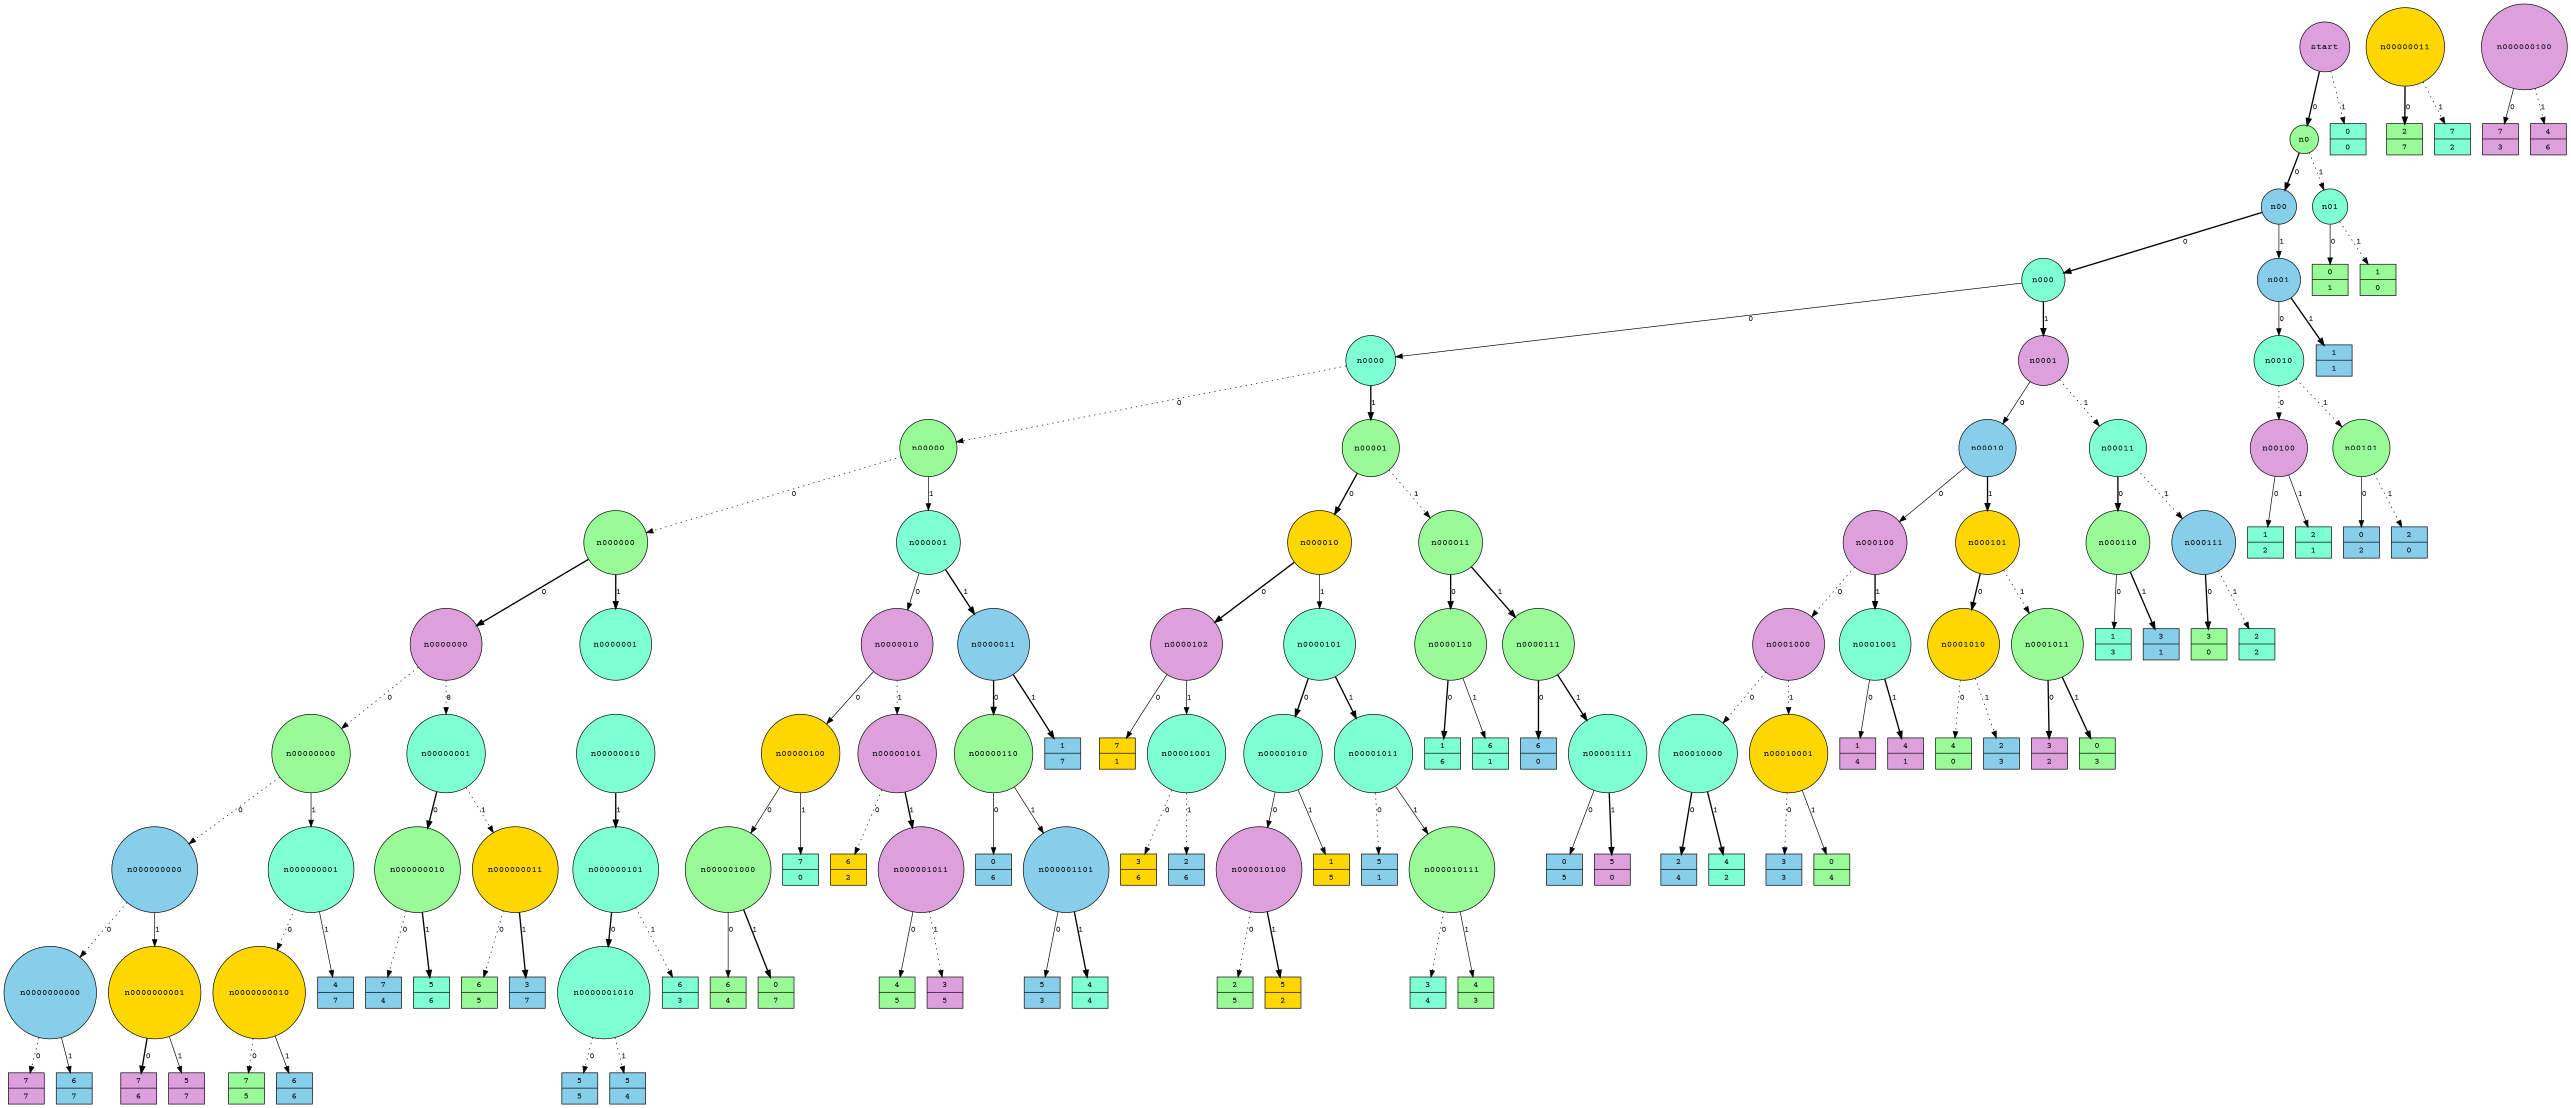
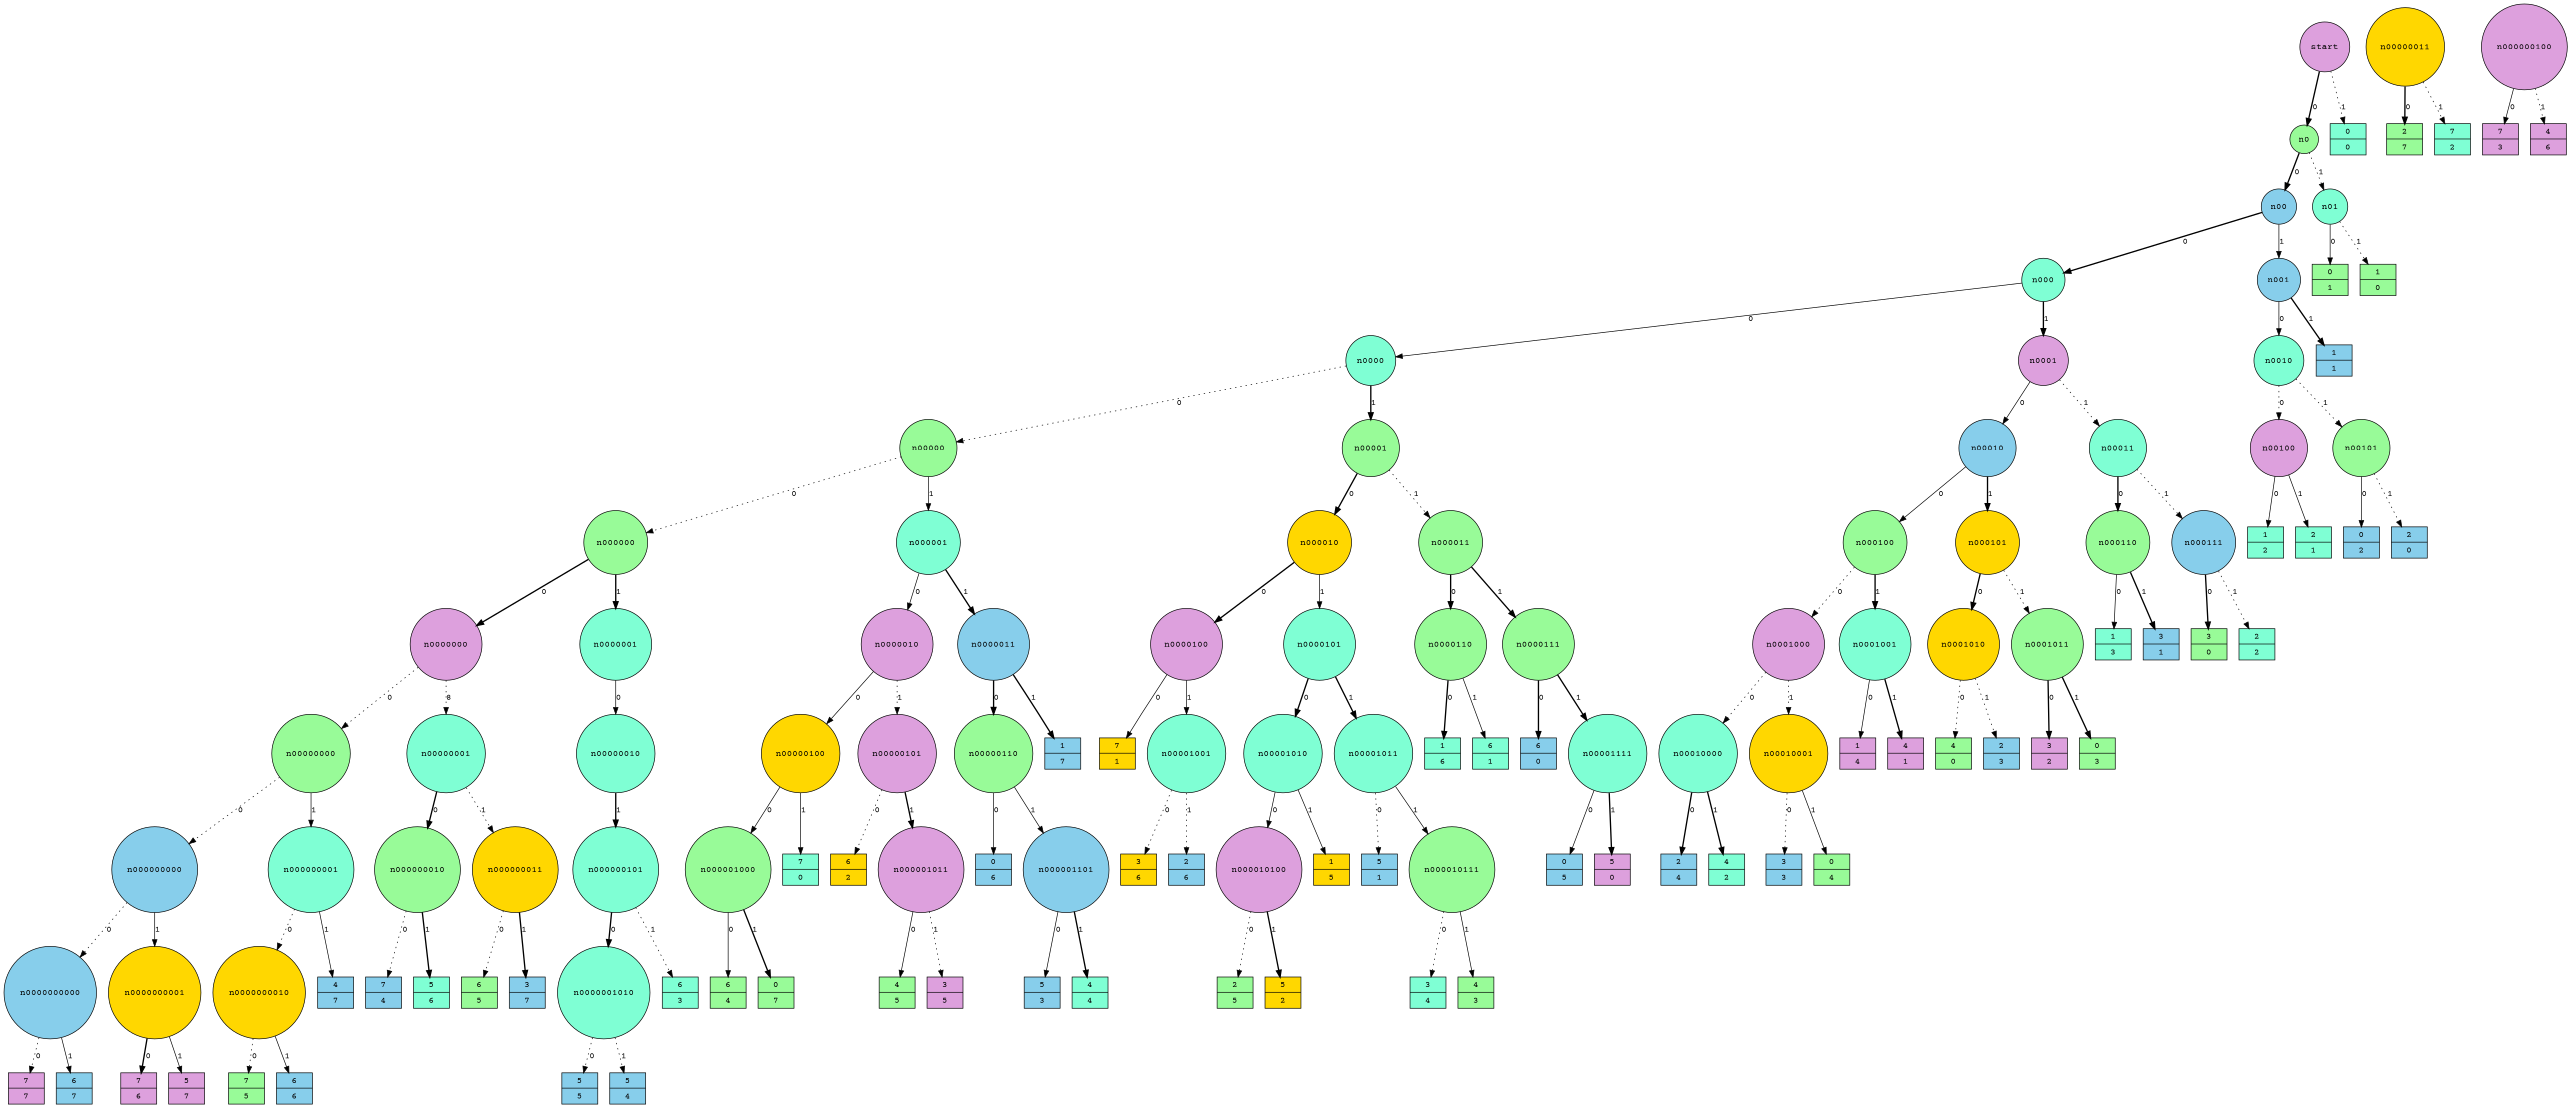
node "n000100": fillcolor plum -> palegreen
node "n0000102": label "n0000102" -> "n0000100"
edge "n0000001" -> "n00000010": added, label "0"
